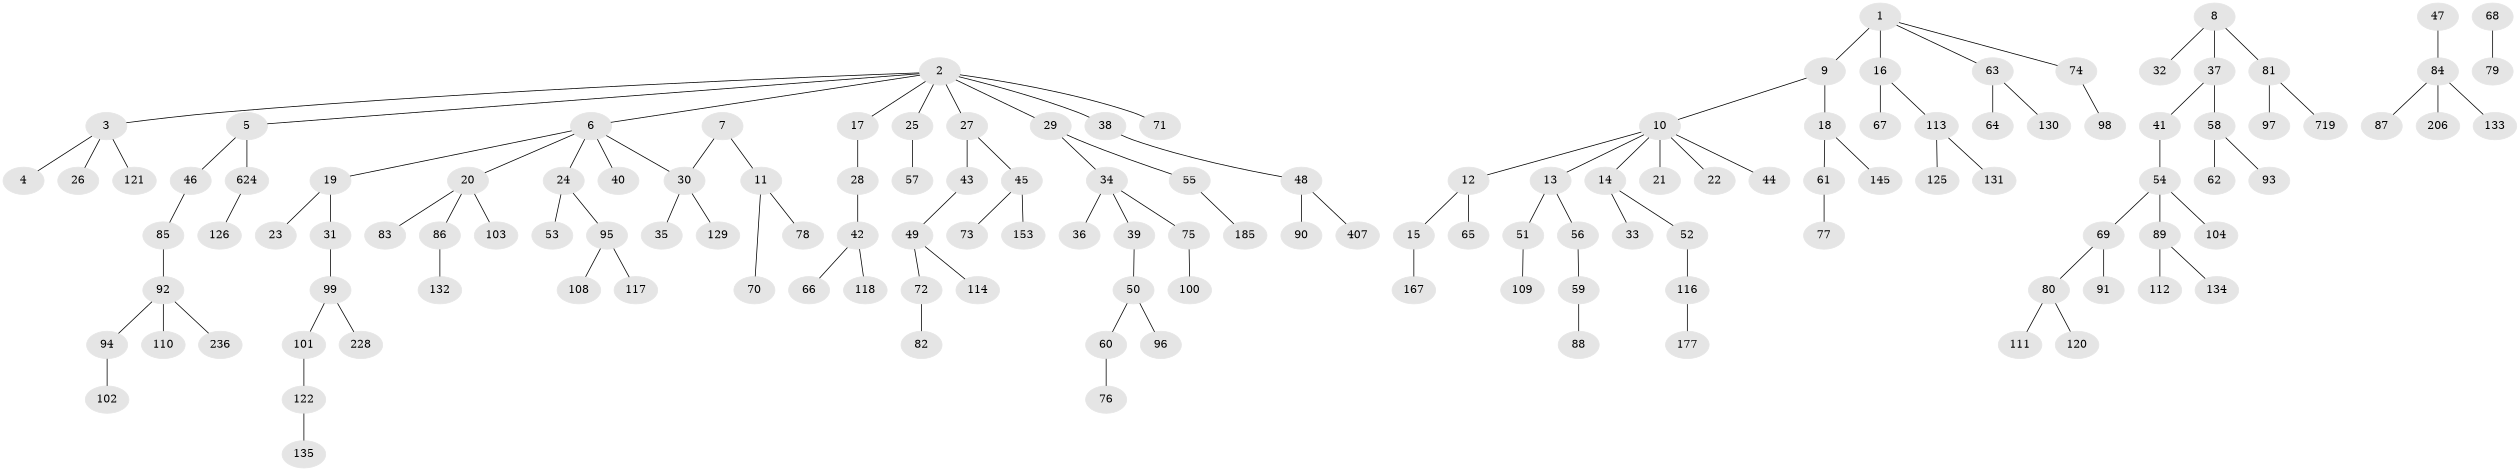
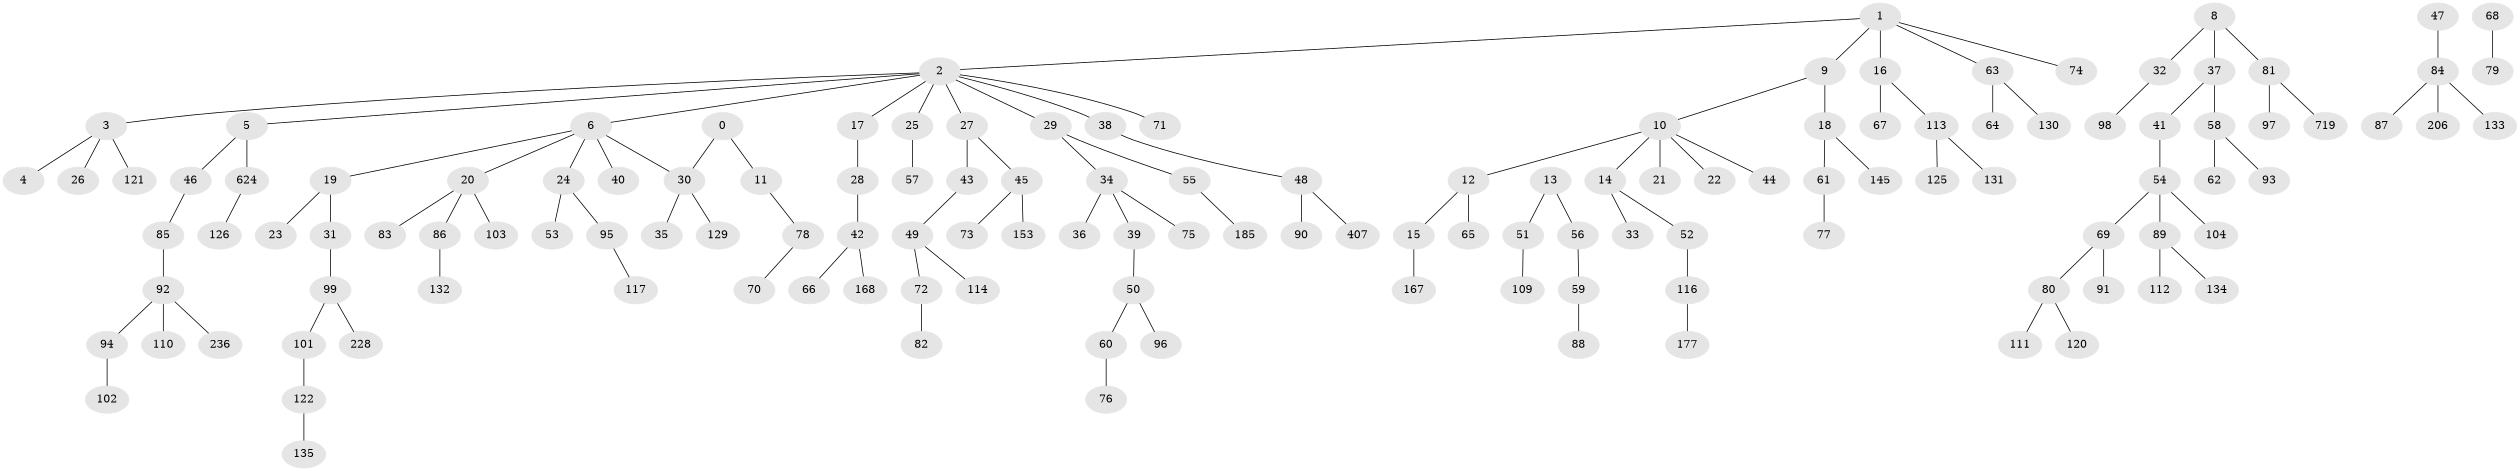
edge "1" -- "2": added
edge "74" -- "98": now "32" -- "98"
node "7": label "7" -> "0"
edge "10" -- "13": removed
edge "11" -- "70": now "78" -- "70"
node "108": removed
node "118": label "118" -> "168"
node "100": removed
